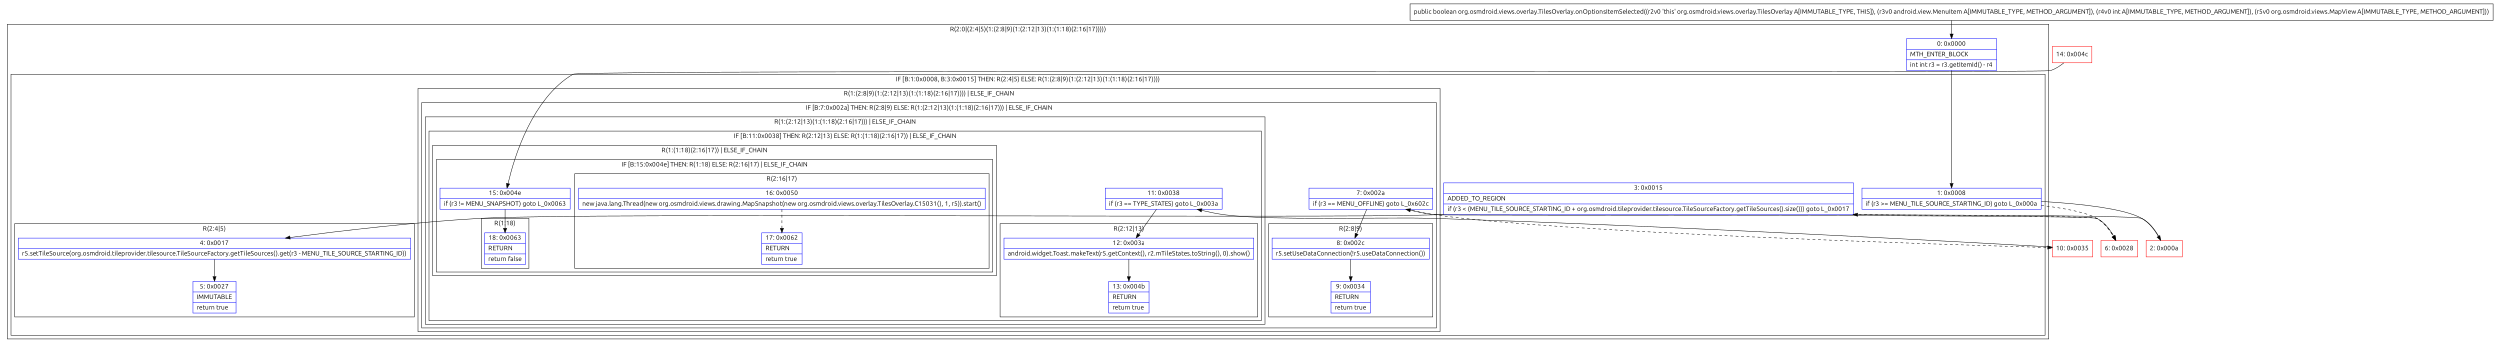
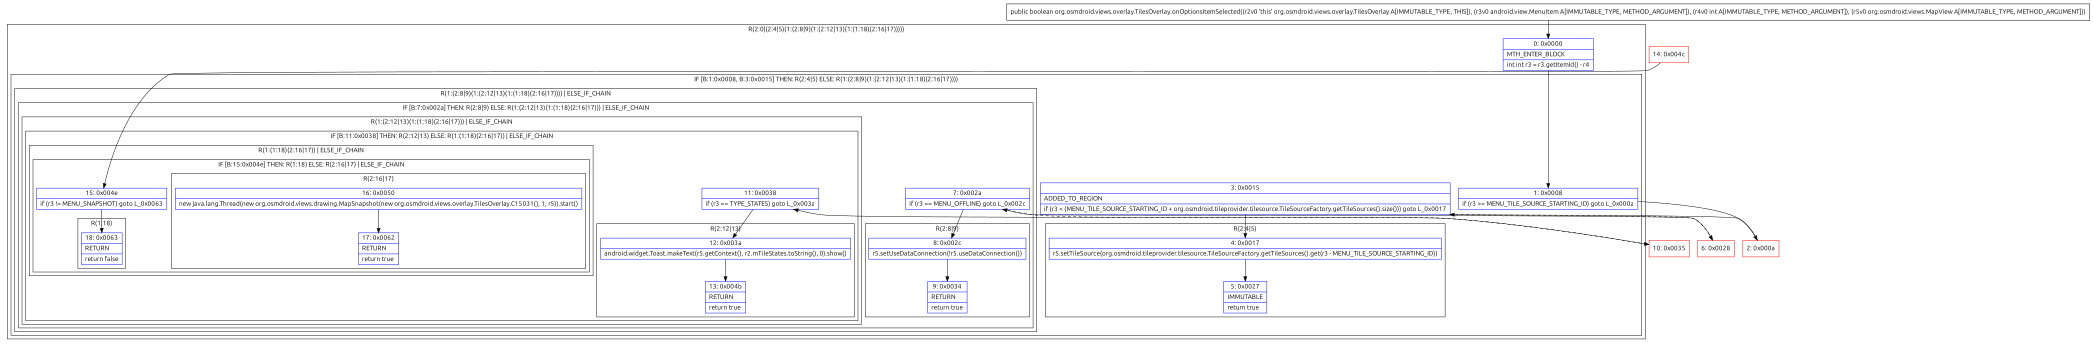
node "7: 0x002a": text "if (r3 == MENU_OFFLINE) goto L_0x602c" -> "if (r3 == MENU_OFFLINE) goto L_0x002c"
edge "1: 0x0008" -> "6: 0x0028": removed
edge "16: 0x0050" -> "17: 0x0062": style dashed -> solid
